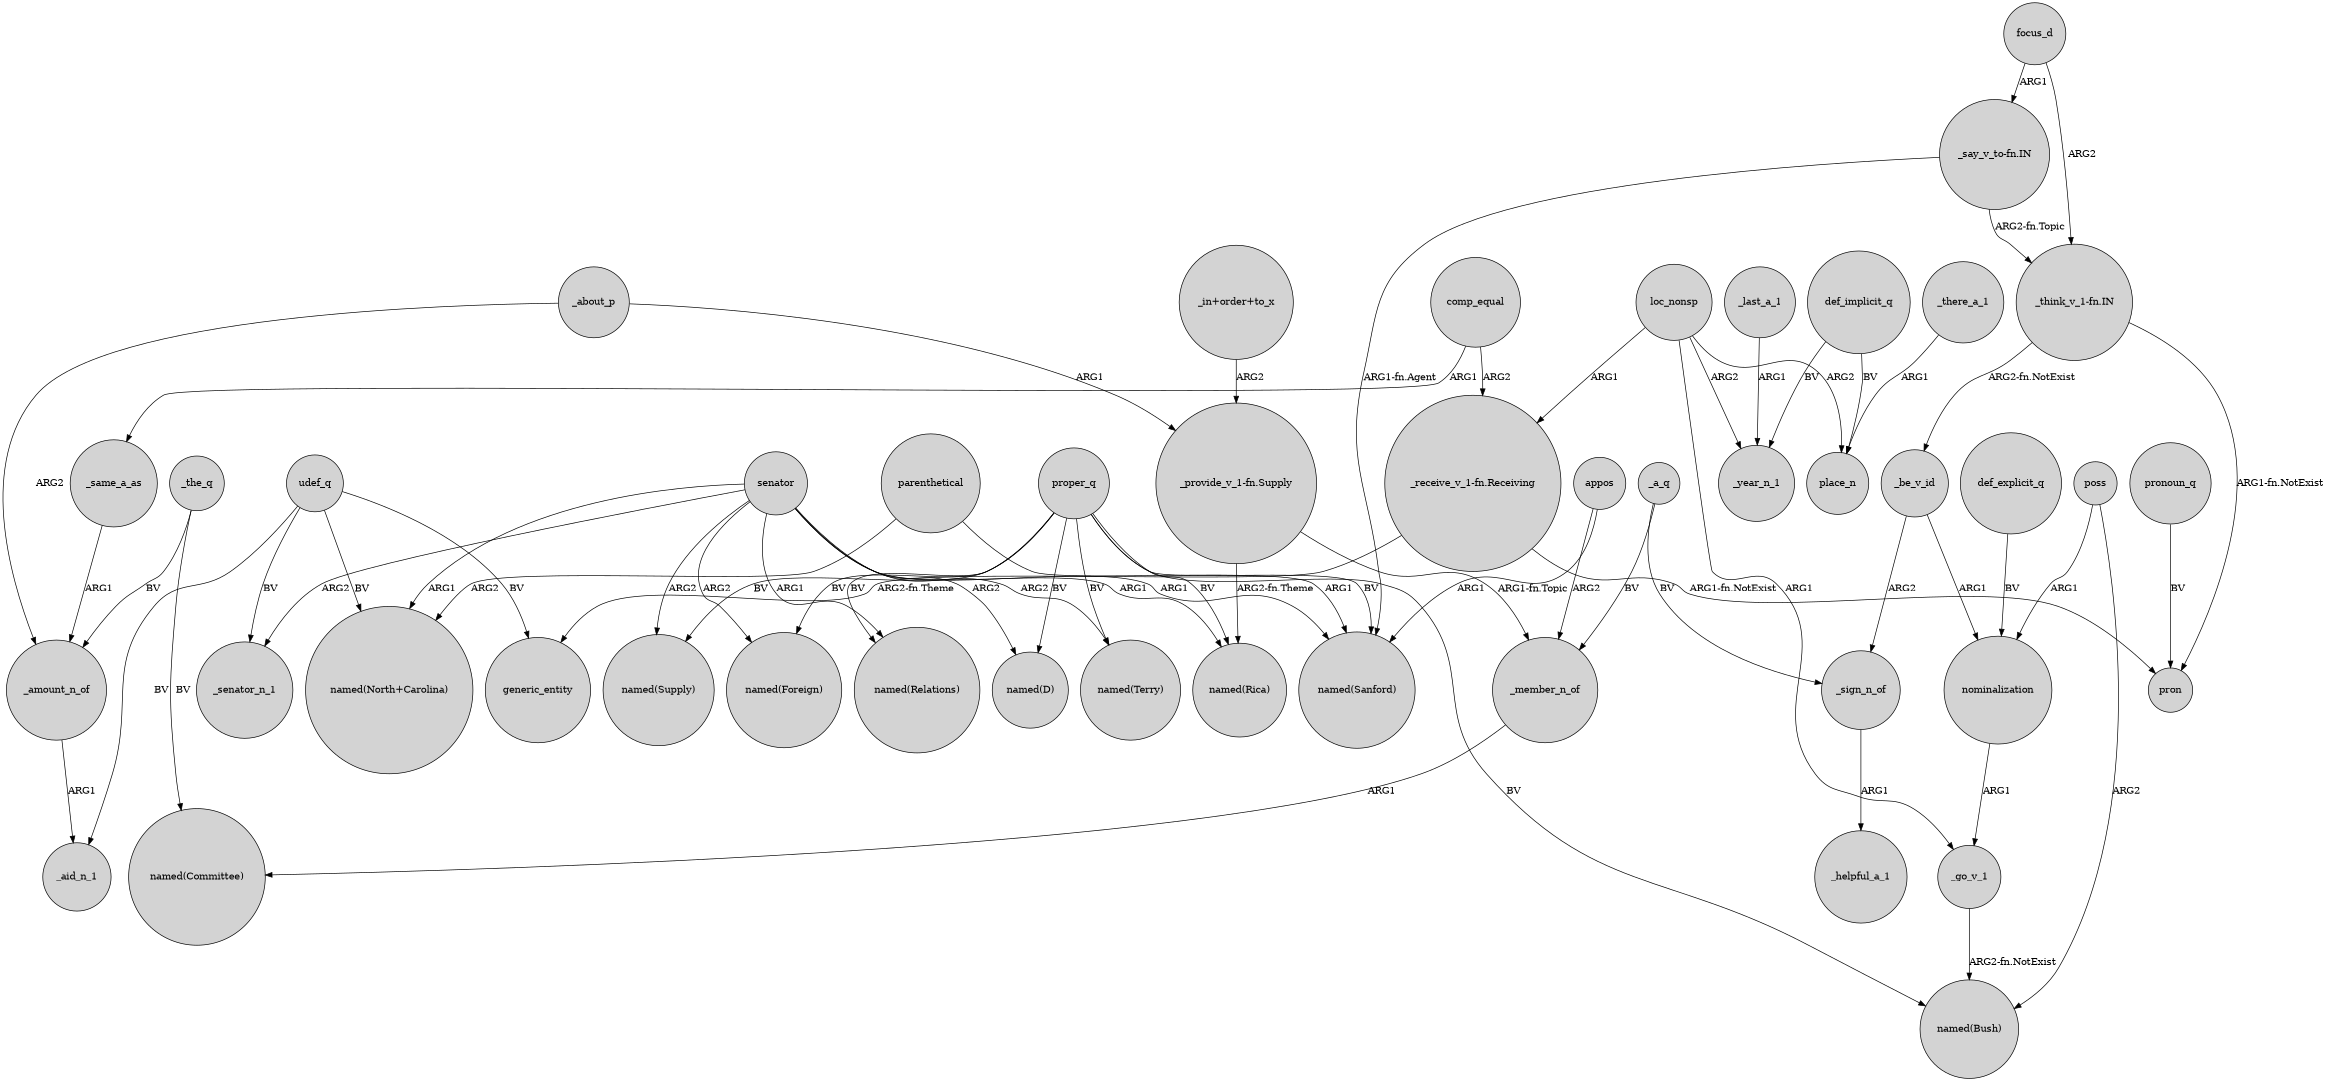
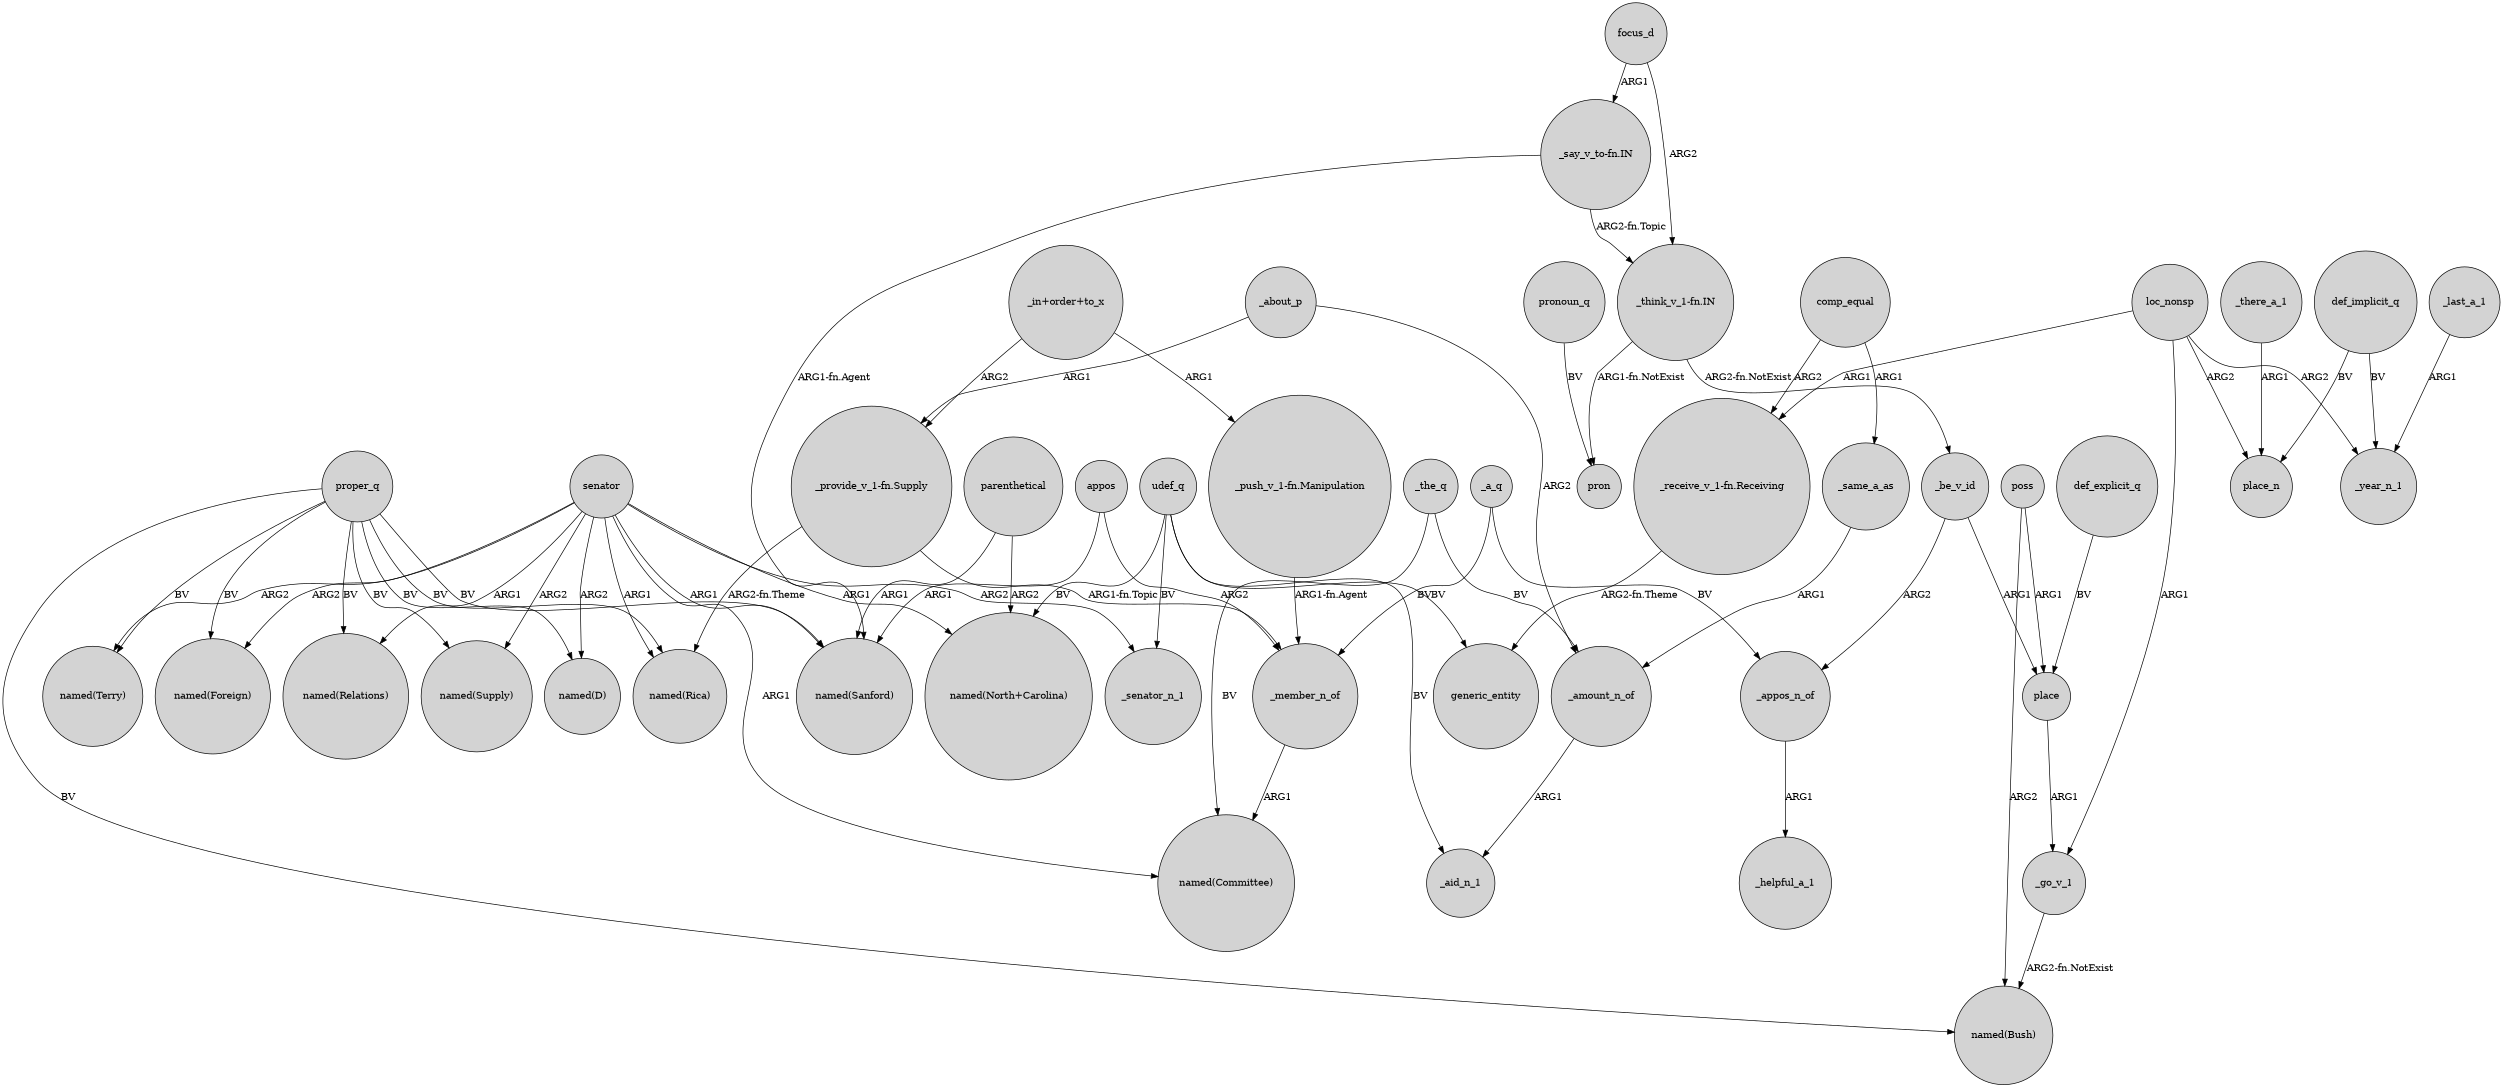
node "_push_v_1-fn.Manipulation": added
edge "_receive_v_1-fn.Receiving" -> "pron": removed, label "ARG1-fn.NotExist"
node "_sign_n_of": label "_sign_n_of" -> "_appos_n_of"
node "nominalization": label "nominalization" -> "place"
edge "senator" -> "named(Committee)": added, label "ARG1"
